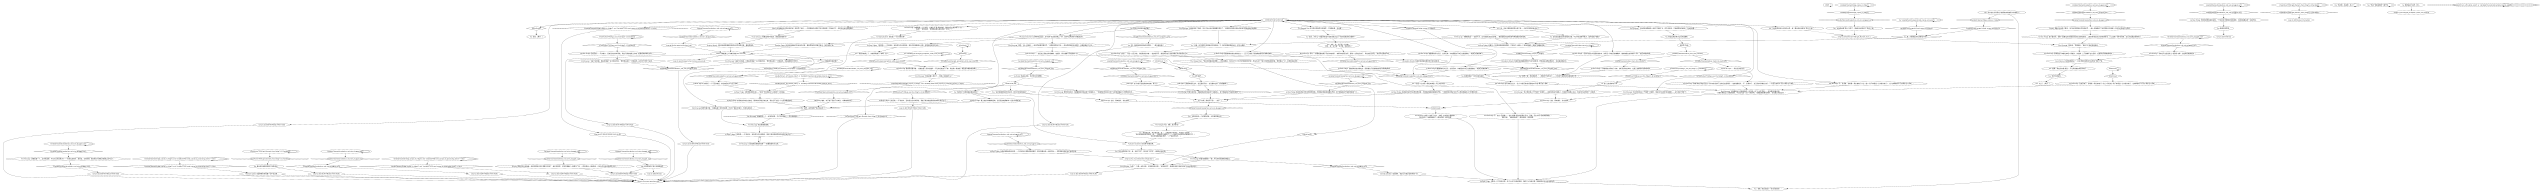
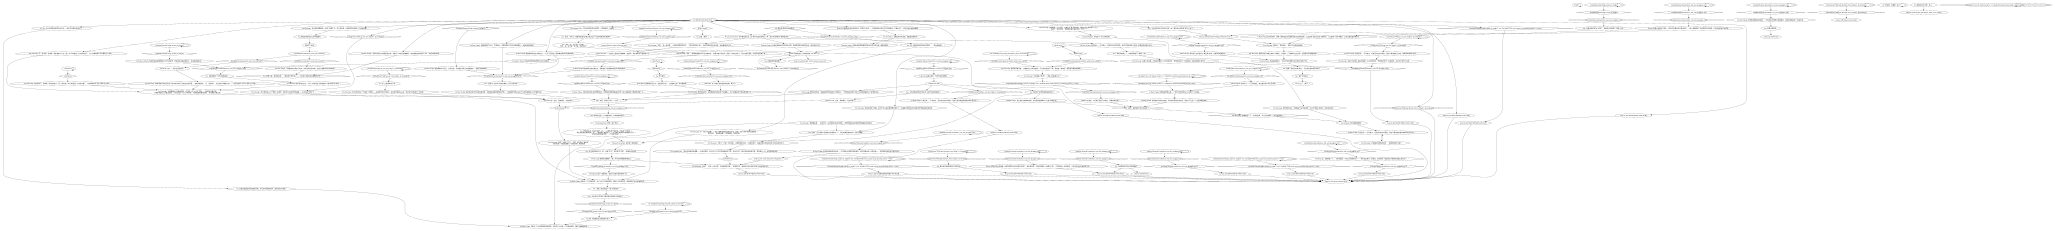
node "You: *再次*彻底地调查一遍尸体。": removed
node "You: 嗯，冰箱看起来大的够放尸体了……": shape diamond -> ellipse
edge "You: “所以他们打算用这个超级食肉动物卖冰淇淋吗？”" -> "You: “看啦！我们创造了一具*冰熊石棺*。”": reversed
